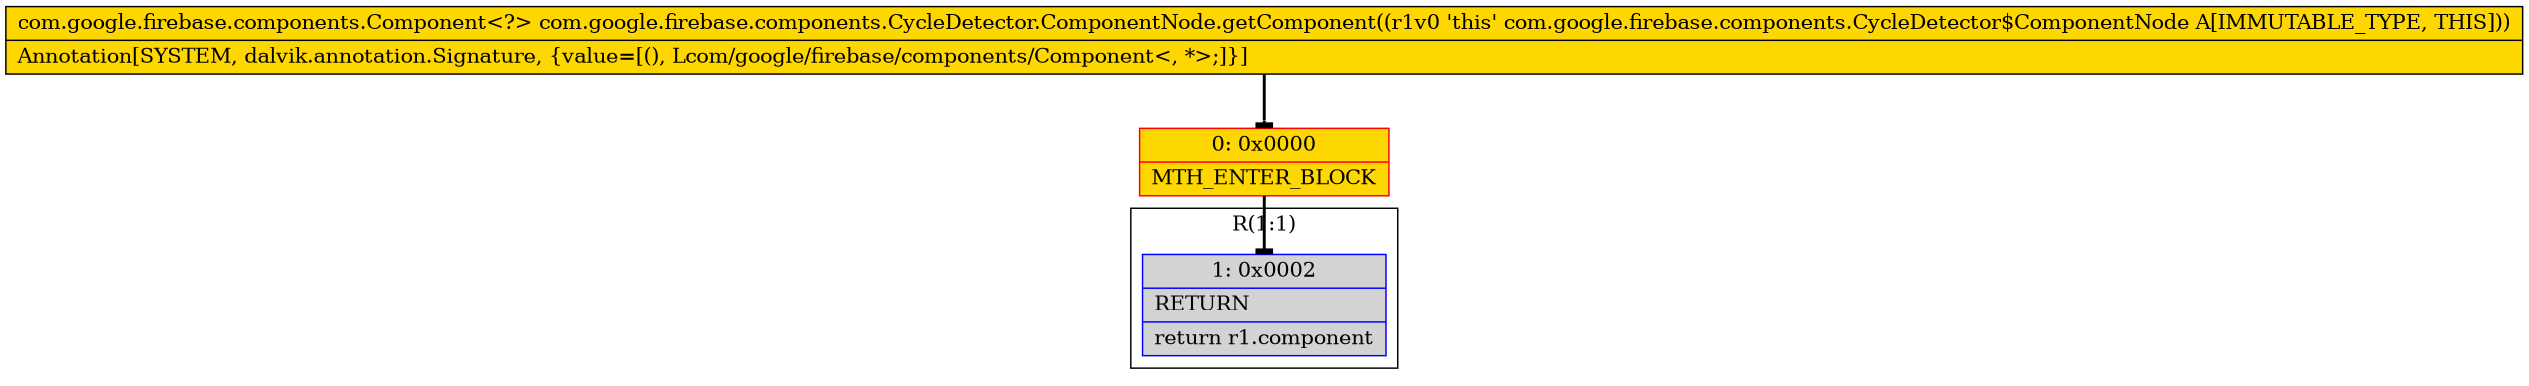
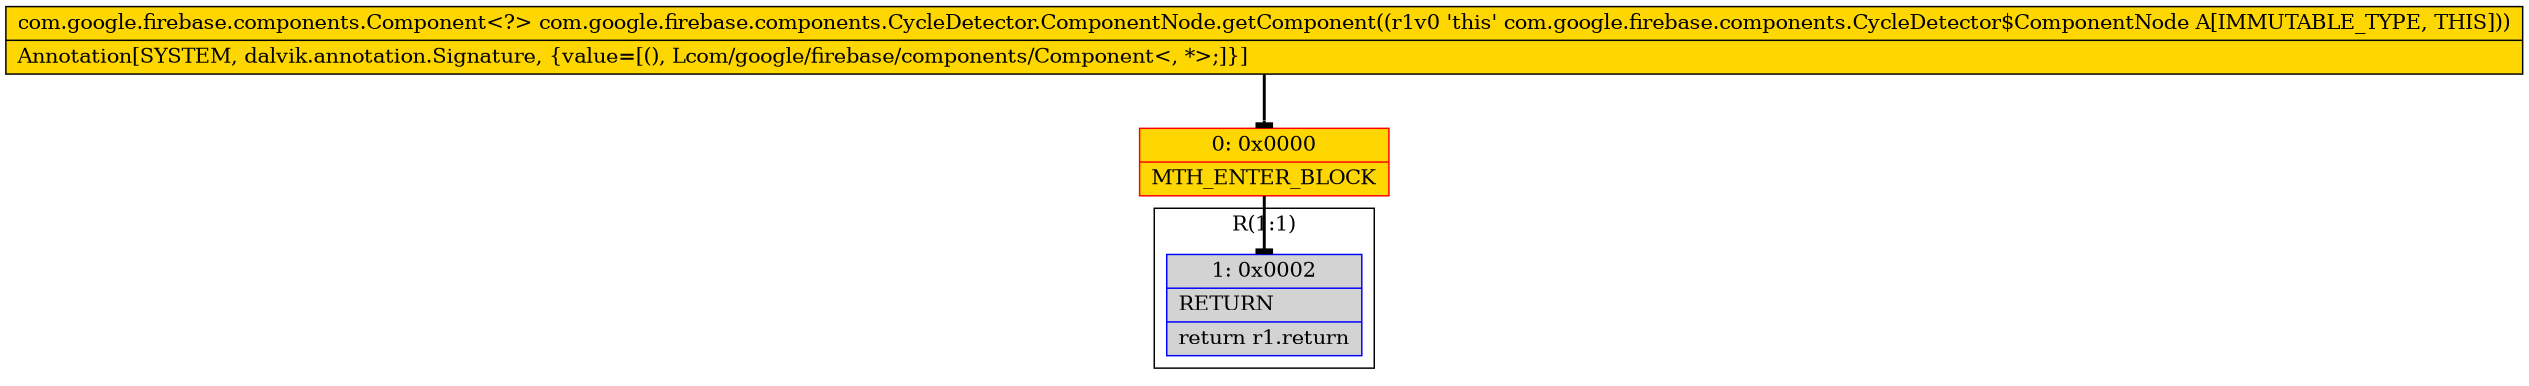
node "1: 0x0002": text "return r1.component" -> "return r1.return"
